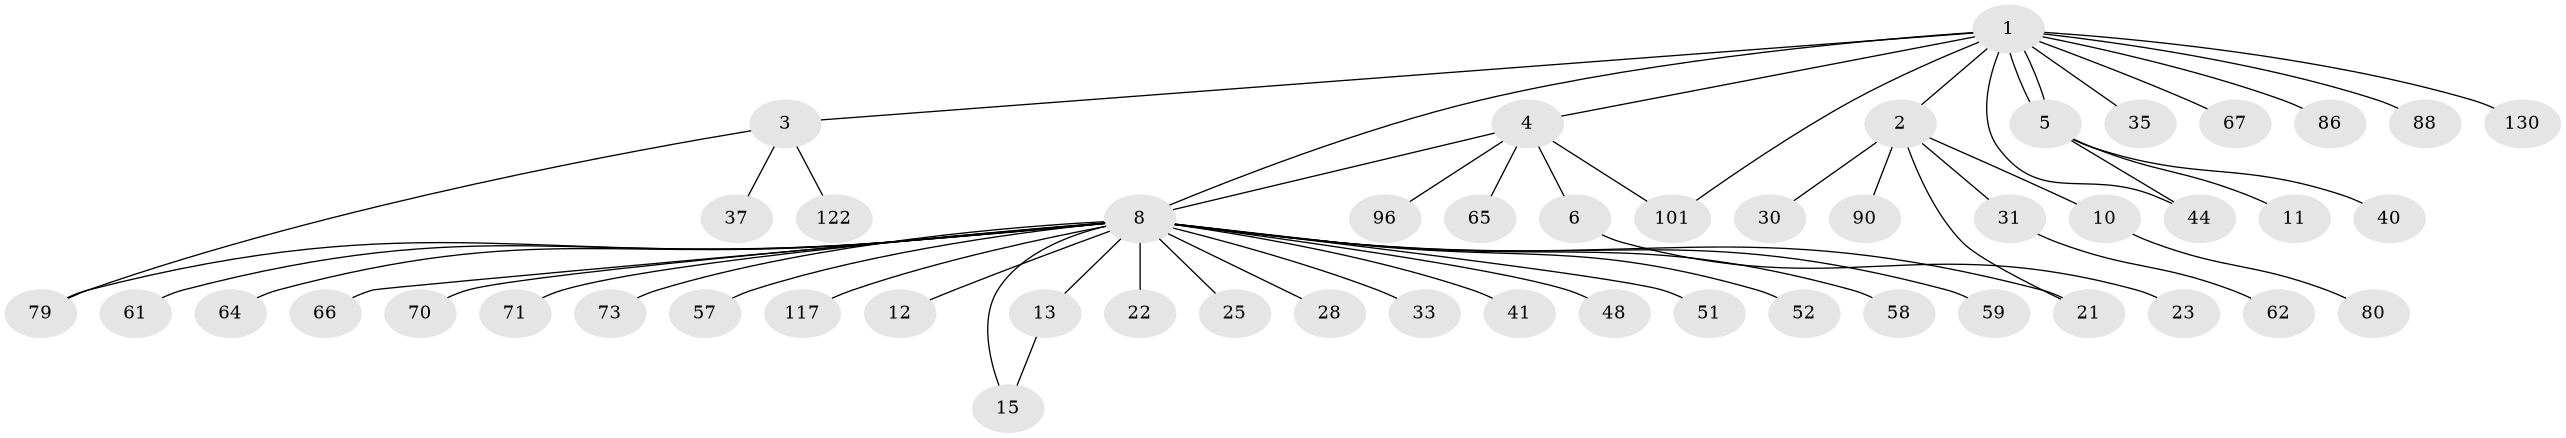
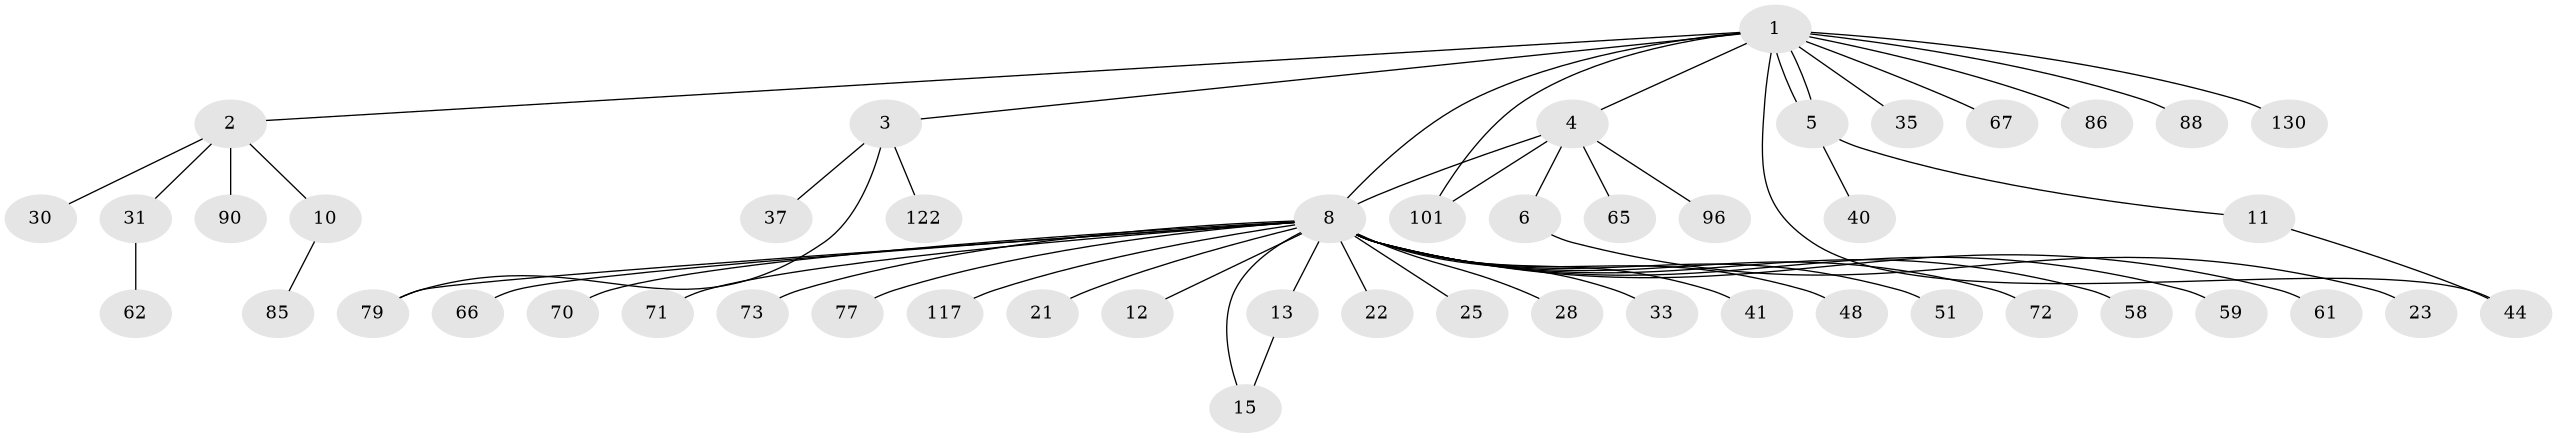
edge "5" -- "44": now "11" -- "44"
edge "2" -- "21": removed
node "64": removed
node "57": label "57" -> "77"
node "52": label "52" -> "72"
node "80": label "80" -> "85"
